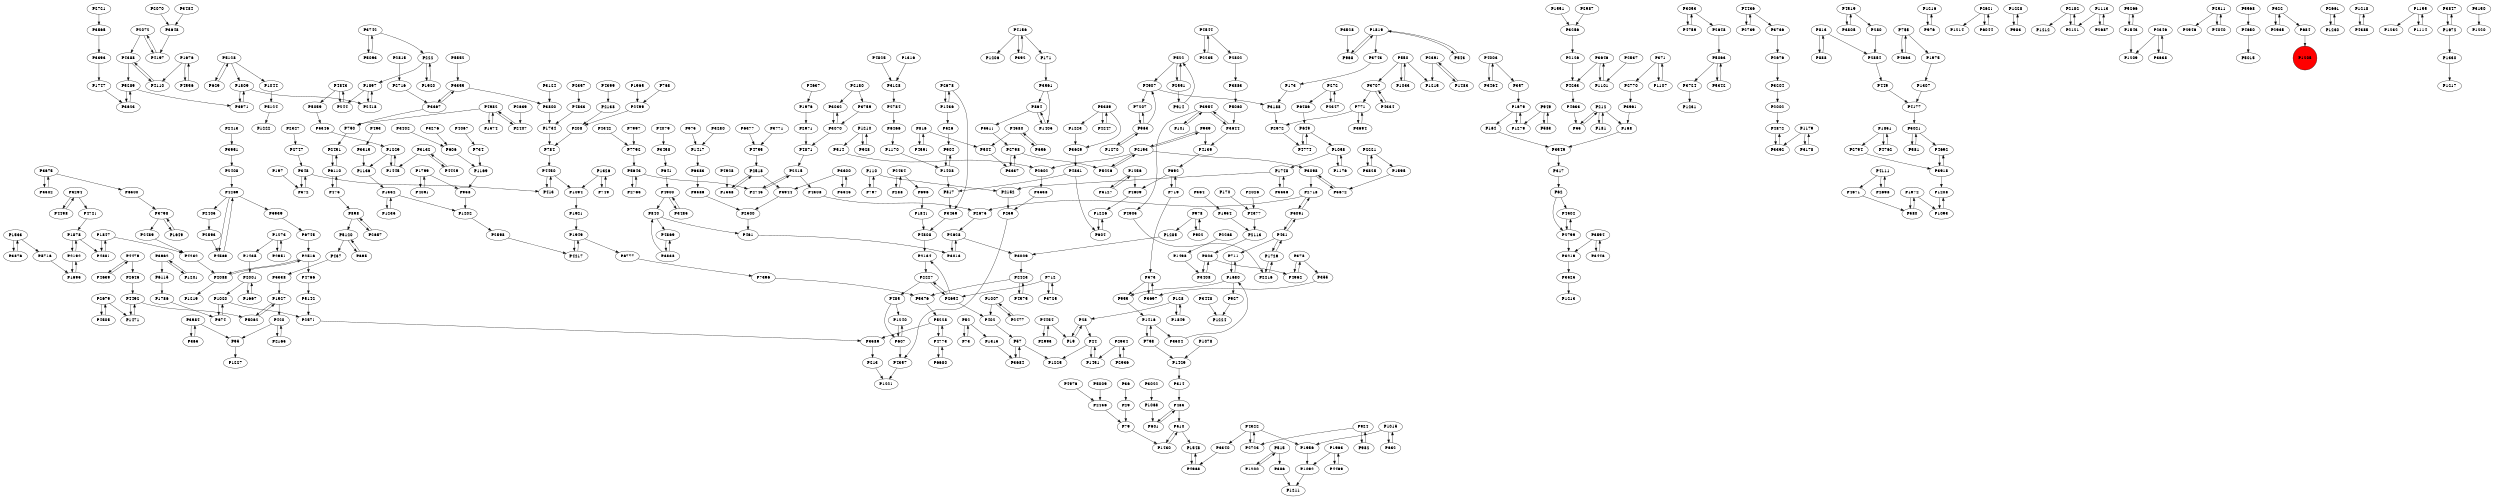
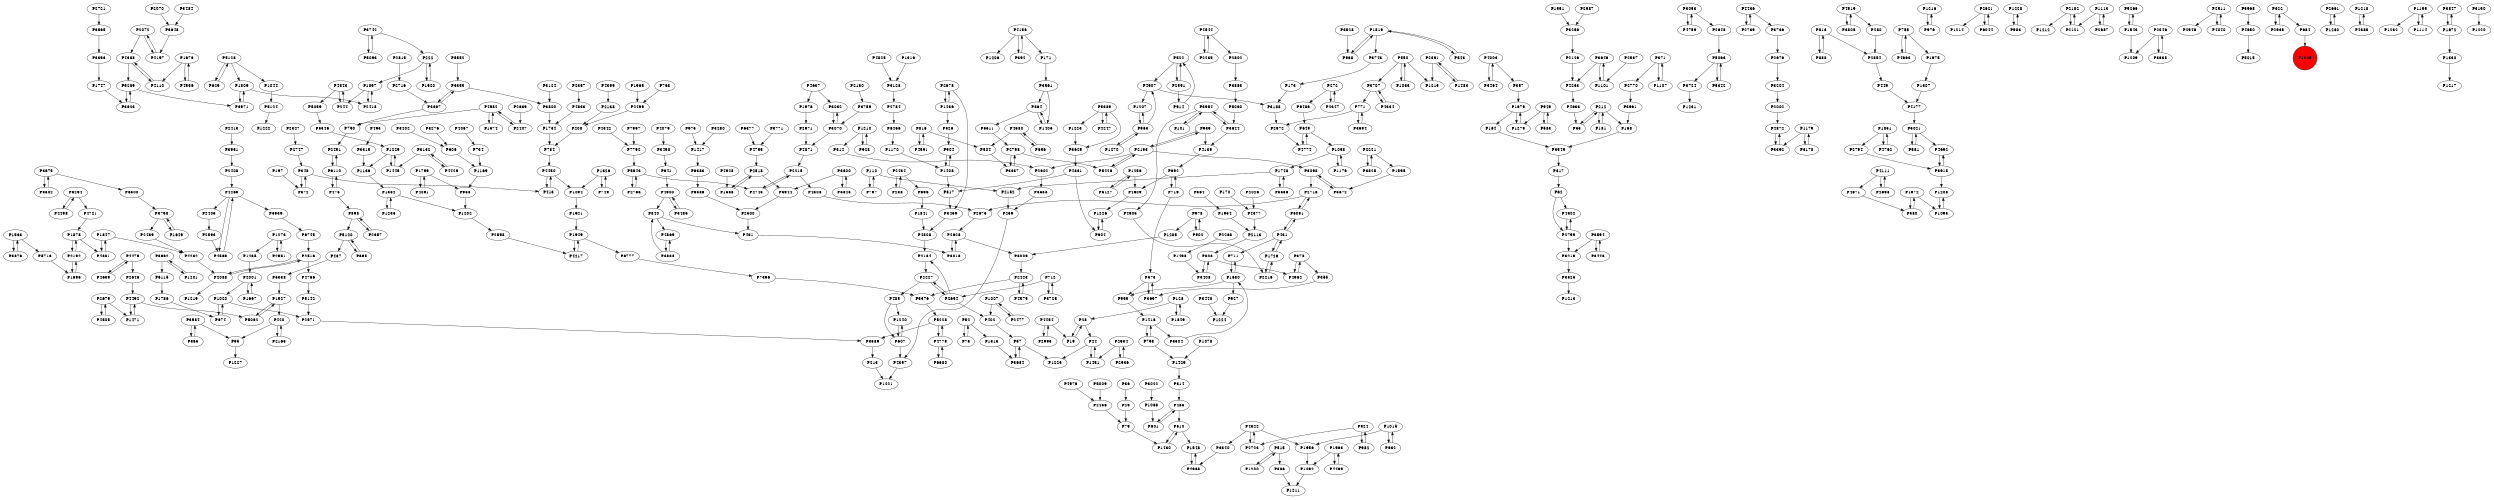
edge "P2180" -> "P3032": now "P4637" -> "P3032"
node "P7207": label "P7207" -> "P1207"
